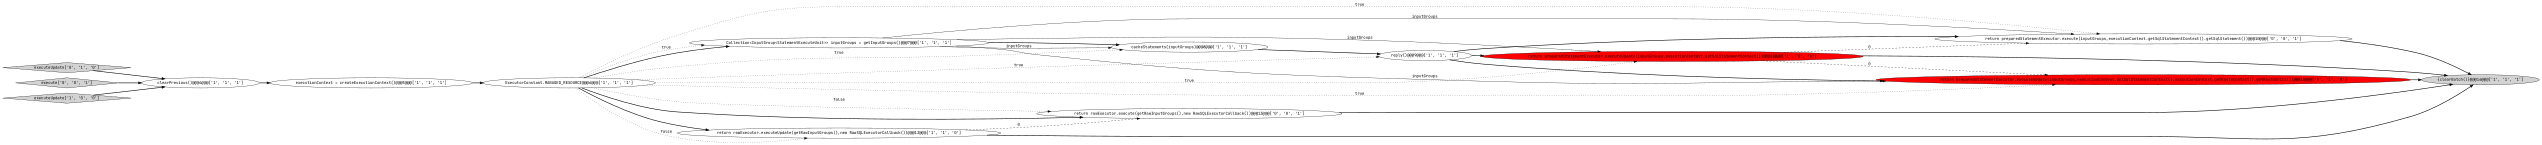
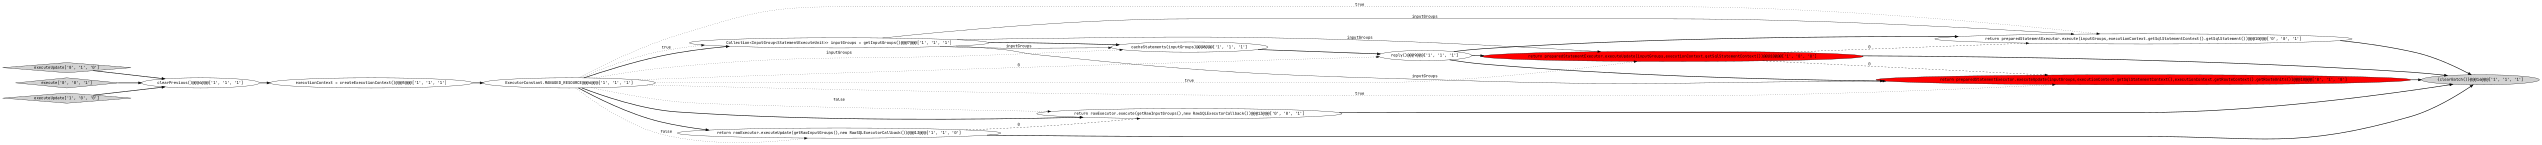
edge "ExecutorConstant.MANAGED_RESOURCE@@@6@@@['1', '1', '1']" -> "cacheStatements(inputGroups)@@@8@@@['1', '1', '1']": label "true" -> "inputGroups"
edge "ExecutorConstant.MANAGED_RESOURCE@@@6@@@['1', '1', '1']" -> "reply()@@@9@@@['1', '1', '1']": label "true" -> "0"
